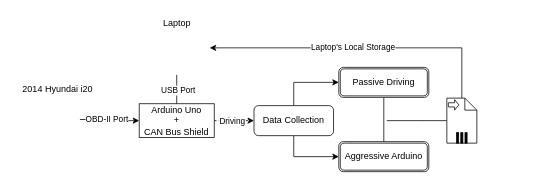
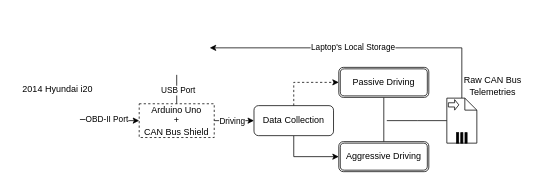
node "Laptop": removed
edge "Data Collection" -> "Passive Driving": style solid -> dashed
node "Raw CAN Bus Telemetries": added
node "Arduino Uno + CAN Bus Shield": style solid -> dashed
edge "Arduino Uno + CAN Bus Shield" -> "Data Collection": style dashed -> solid
node "Aggressive Arduino": label "Aggressive Arduino" -> "Aggressive Driving"
